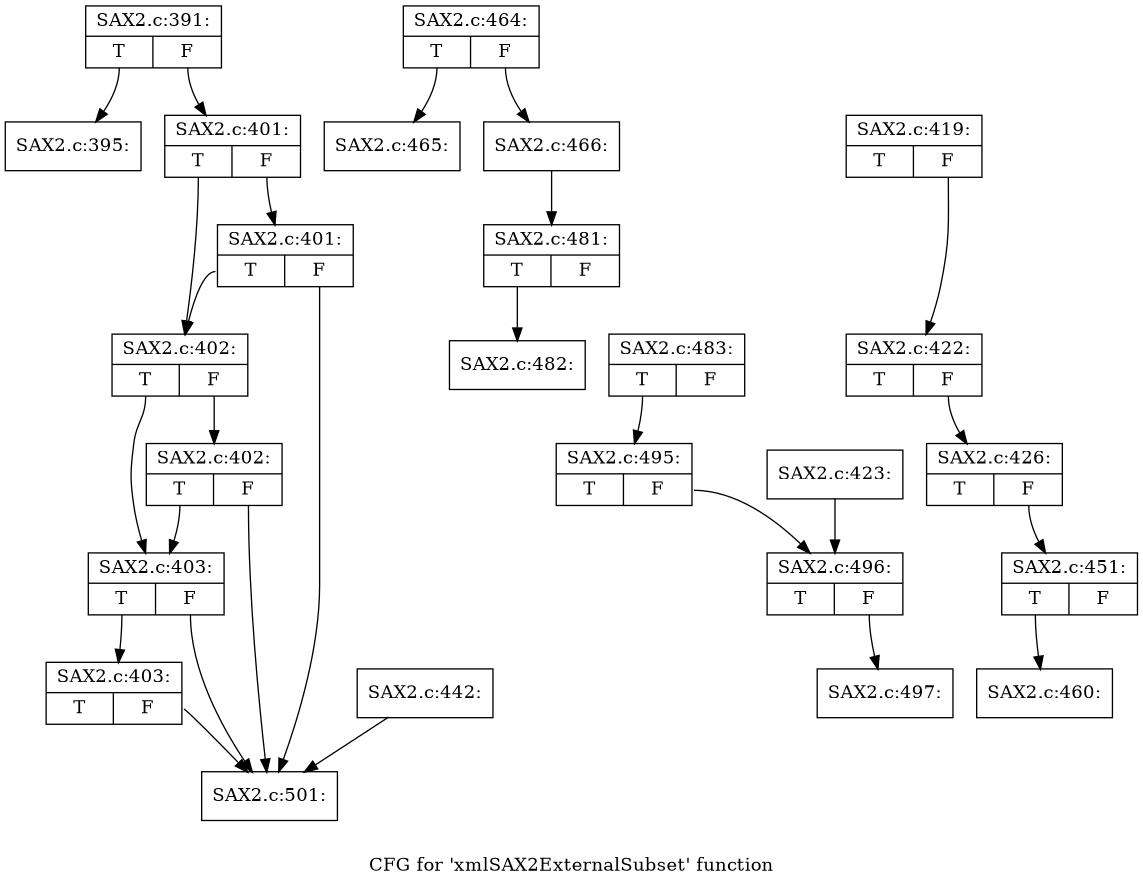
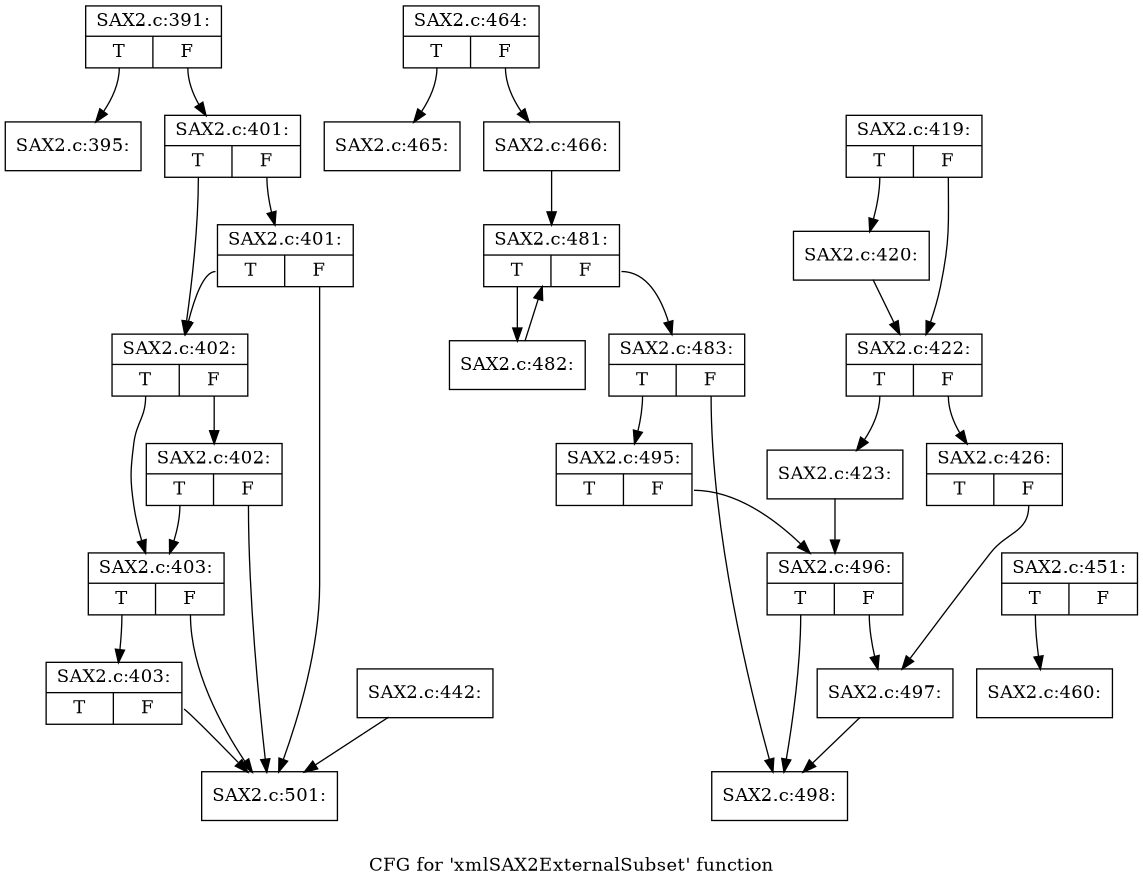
node "SAX2.c:420:": added
edge "SAX2.c:481:" -> "SAX2.c:483:": added
edge "SAX2.c:482:" -> "SAX2.c:481:": added
edge "SAX2.c:422:" -> "SAX2.c:423:": added
edge "SAX2.c:426:" -> "SAX2.c:451:": now "SAX2.c:426:" -> "SAX2.c:497:"
node "SAX2.c:498:": added
